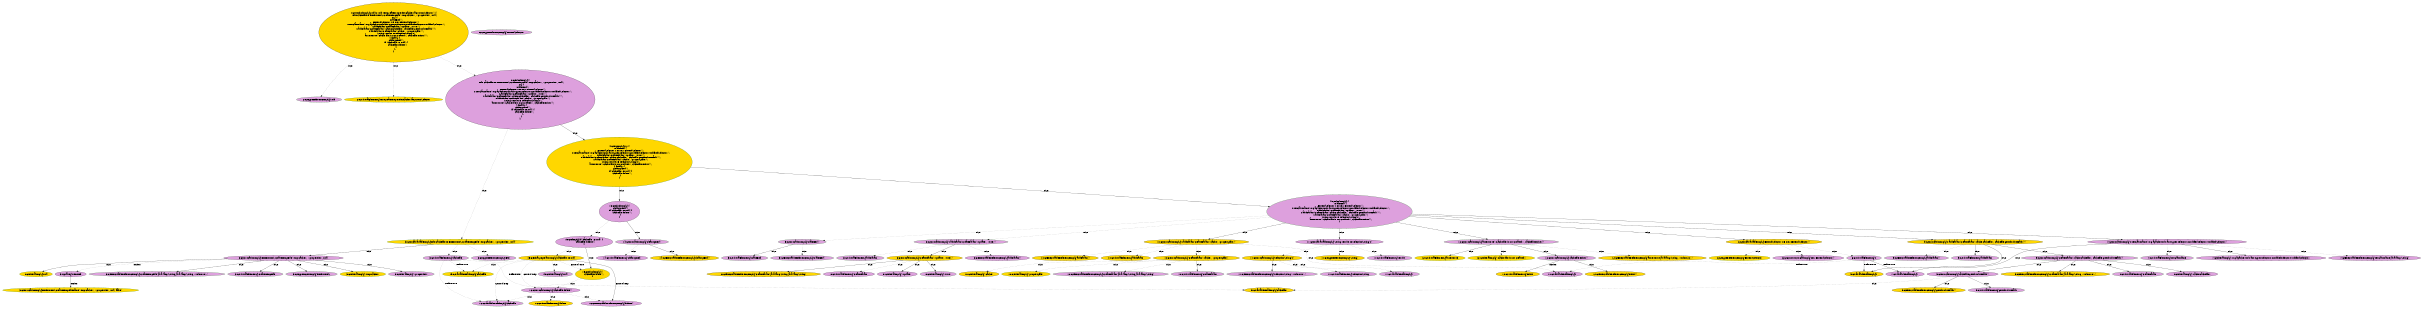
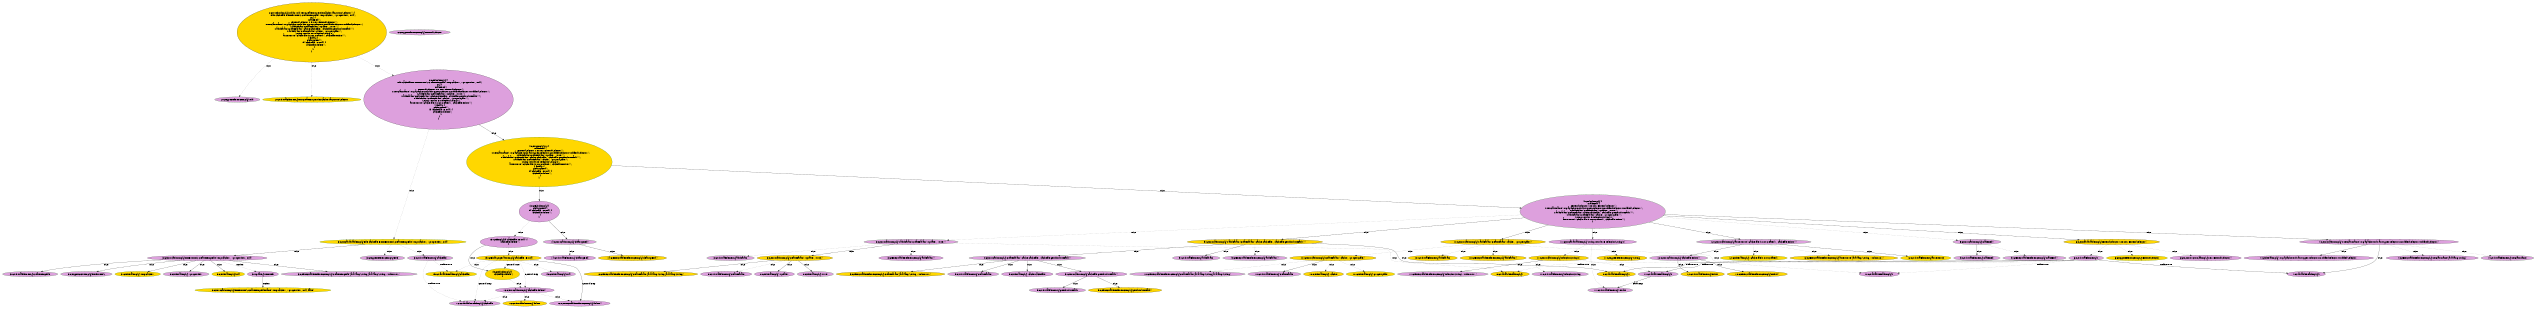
edge "6:CtVirtualElement@s" -> "11:CtVariableReadImpl@s": added, label "Define-Use"
edge "12:CtInvocationImpl@cachefile.exists()" -> "12:CtVirtualElement@exists": label "Action" -> "AST"
node "8:CtVariableReadImpl@s": added
edge "11:CtVariableReadImpl@s" -> "11:CtVirtualElement@results": added, label "Data Dep"
node "9:CtVariableReadImpl@cachefile": removed
